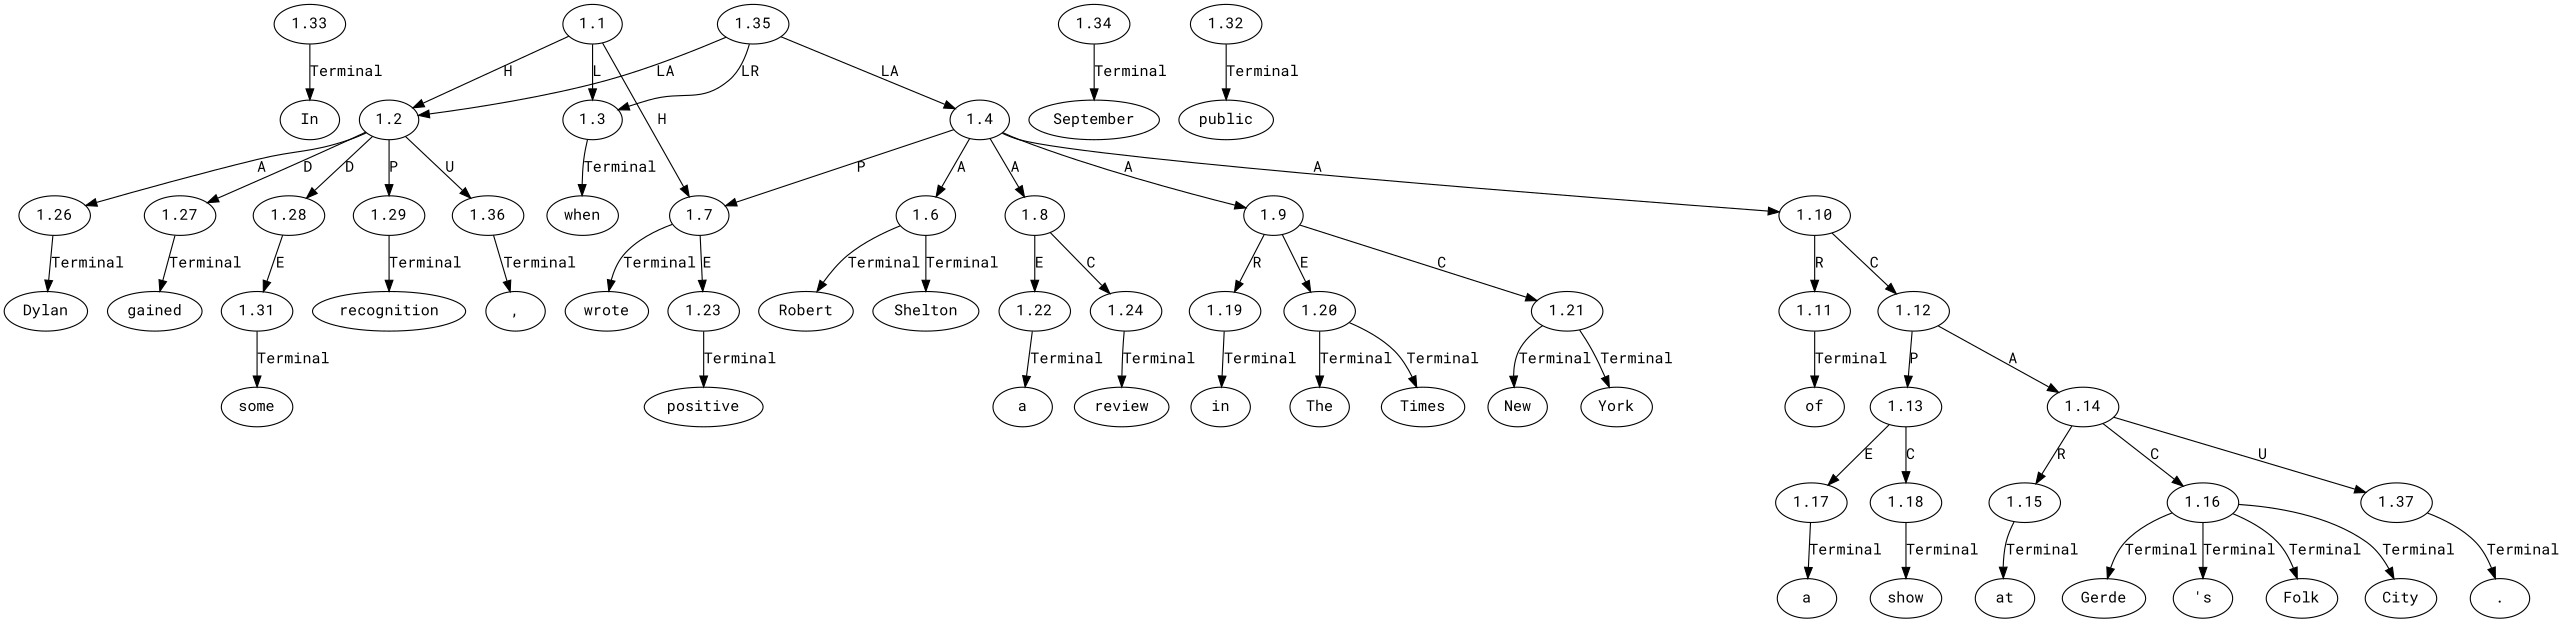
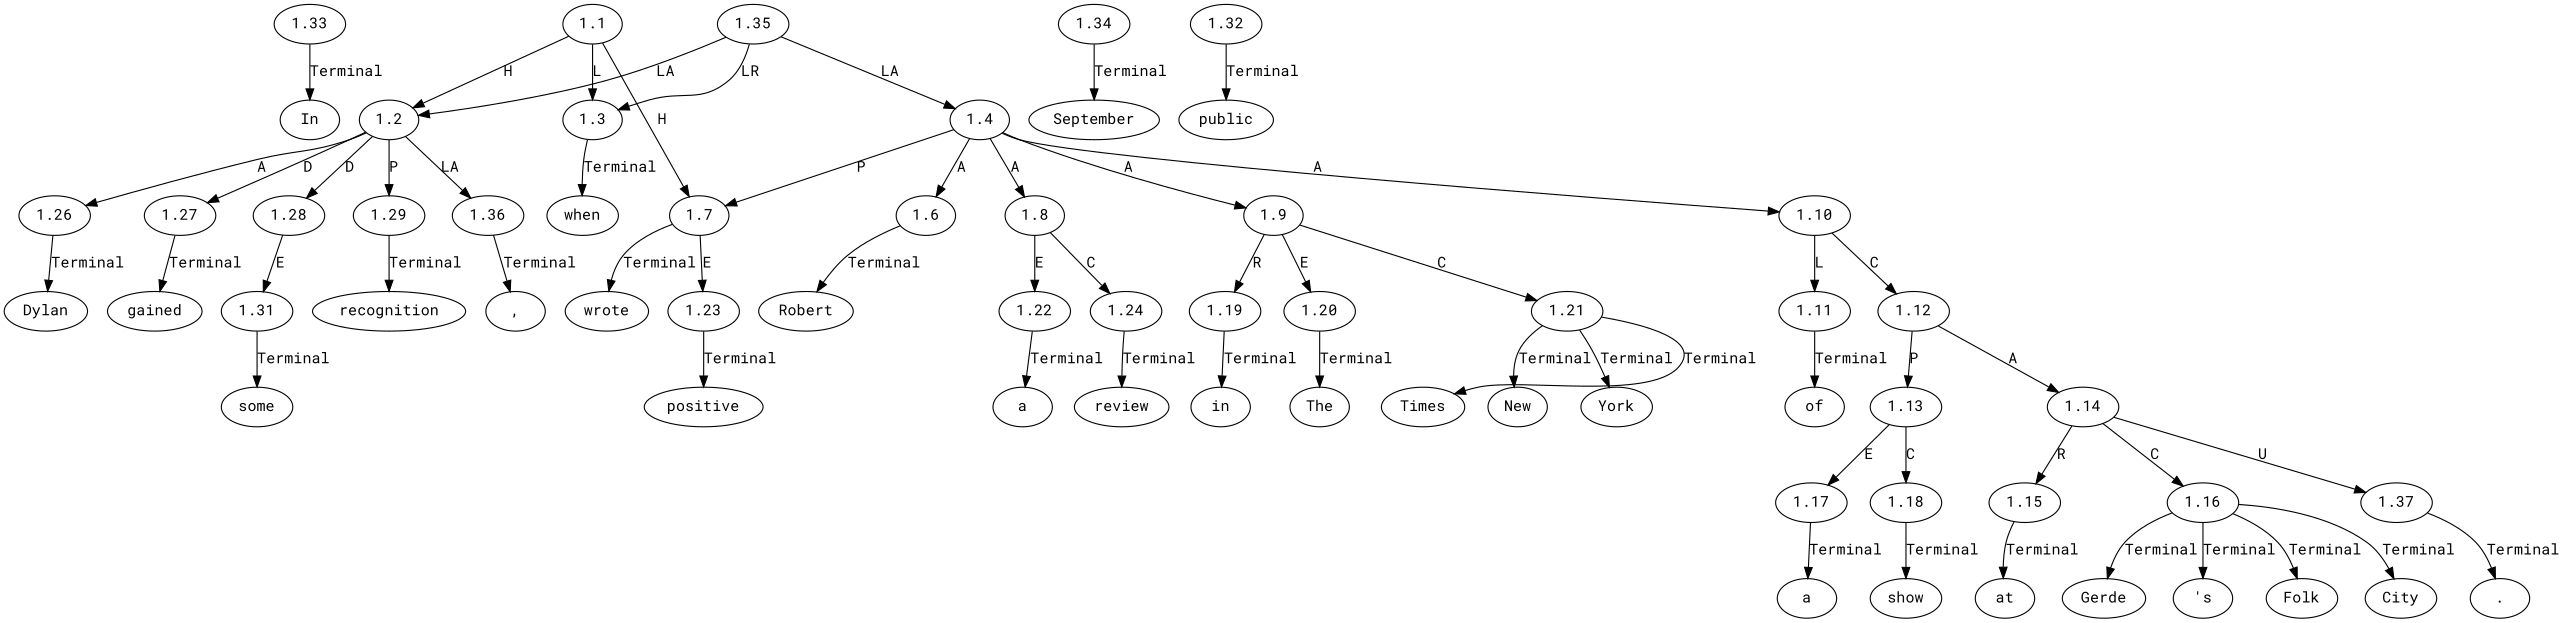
edge "1.2" -> "1.36": label "U" -> "LA"
edge "1.10" -> "1.11": label "R" -> "L"
node "Shelton": removed
edge "1.20" -> "Times": now "1.21" -> "Times"
